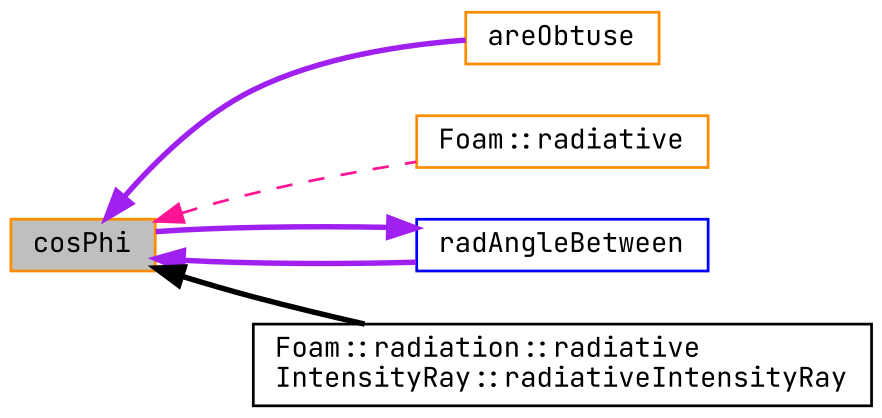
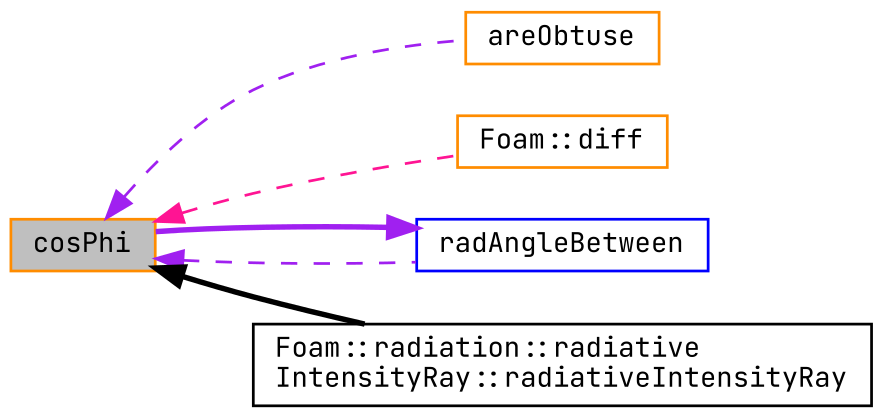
edge "areObtuse" -> "cosPhi": style bold -> dashed
node "Foam::radiative": label "Foam::radiative" -> "Foam::diff"
edge "radAngleBetween" -> "cosPhi": style bold -> dashed
